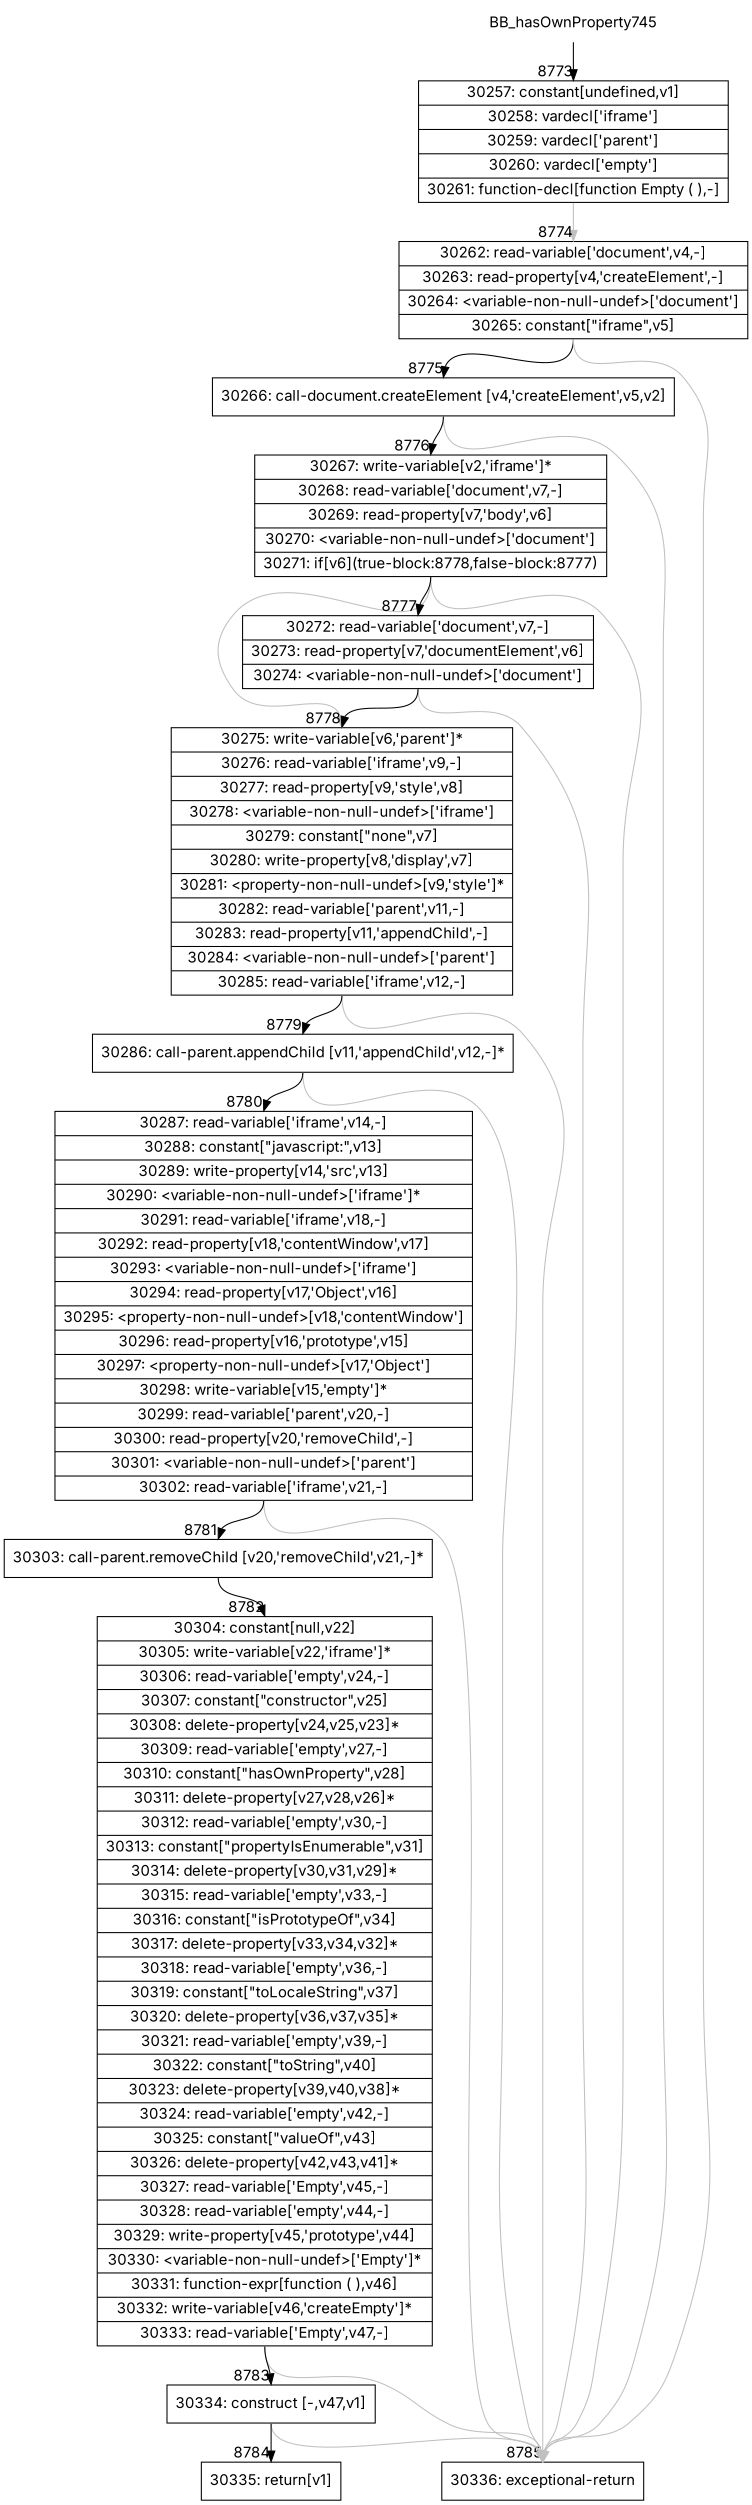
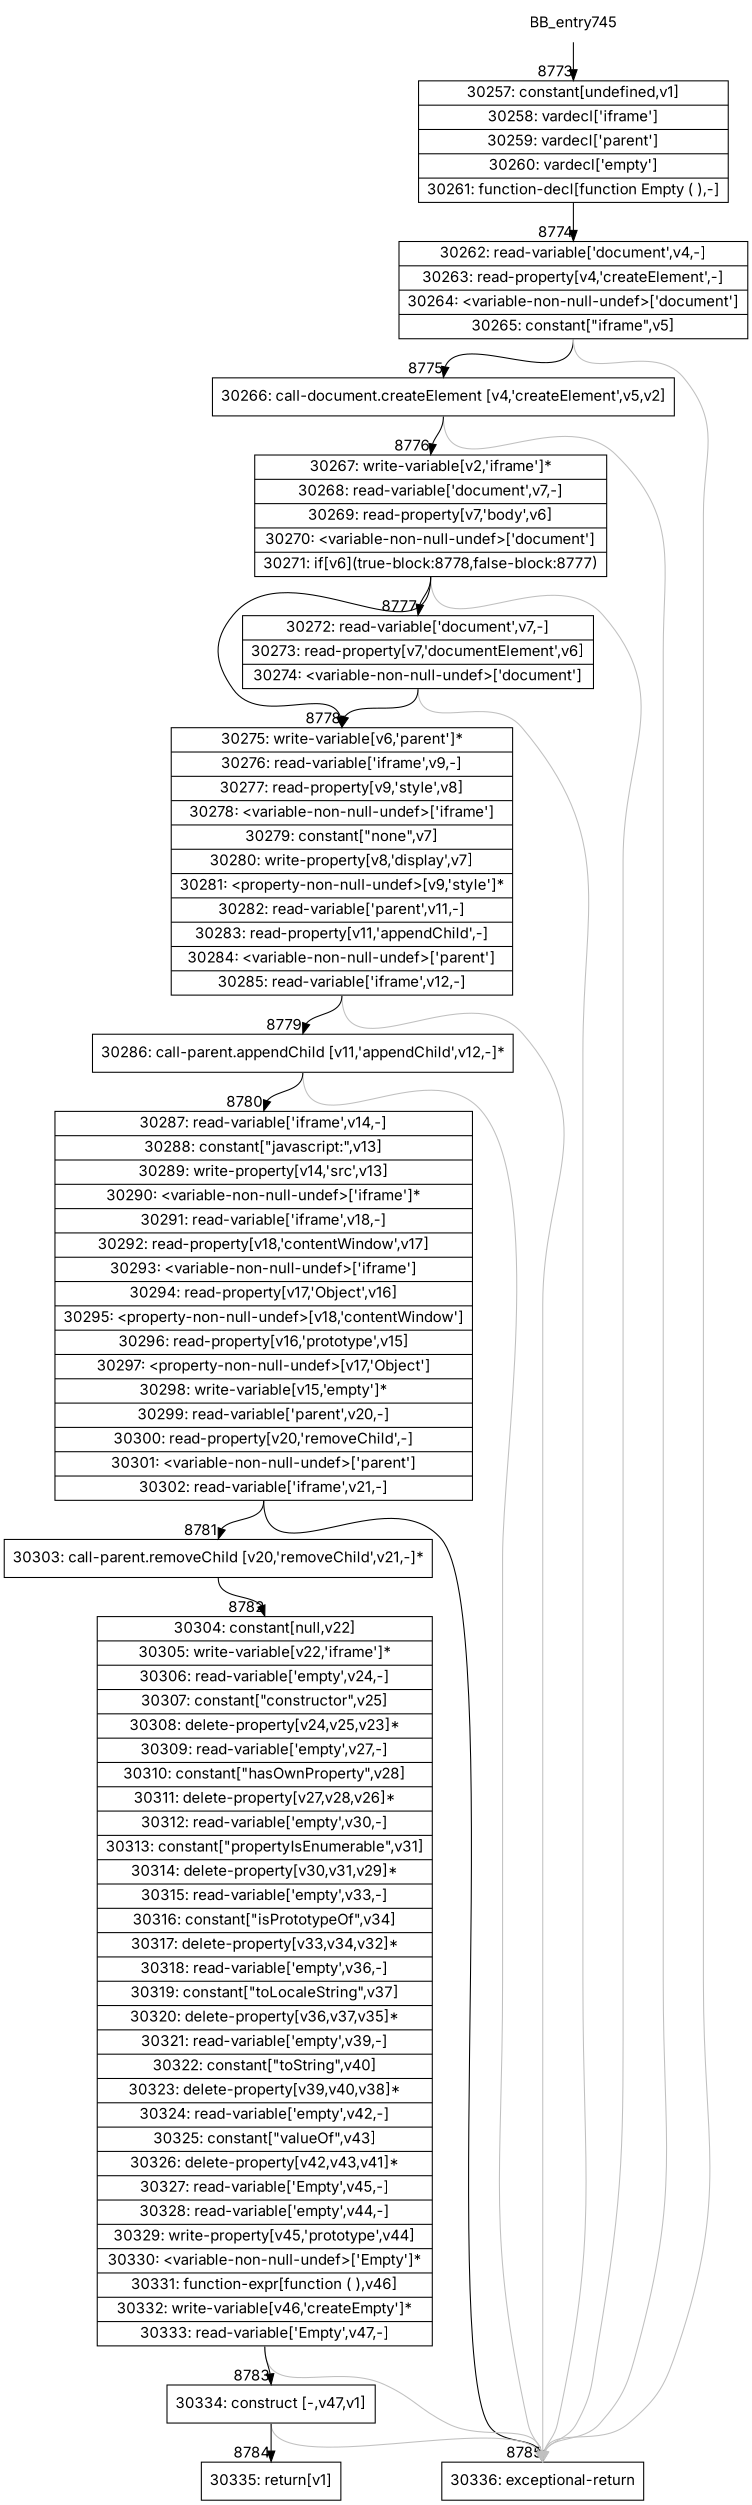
node "BB_hasOwnProperty745": label "BB_hasOwnProperty745" -> "BB_entry745"
edge "30257: constant[undefined,v1]" -> "30262: read-variable['document',v4,-]": color gray -> black
edge "30267: write-variable[v2,'iframe']*" -> "30275: write-variable[v6,'parent']*": color gray -> black
edge "30287: read-variable['iframe',v14,-]" -> "30336: exceptional-return": color gray -> black
